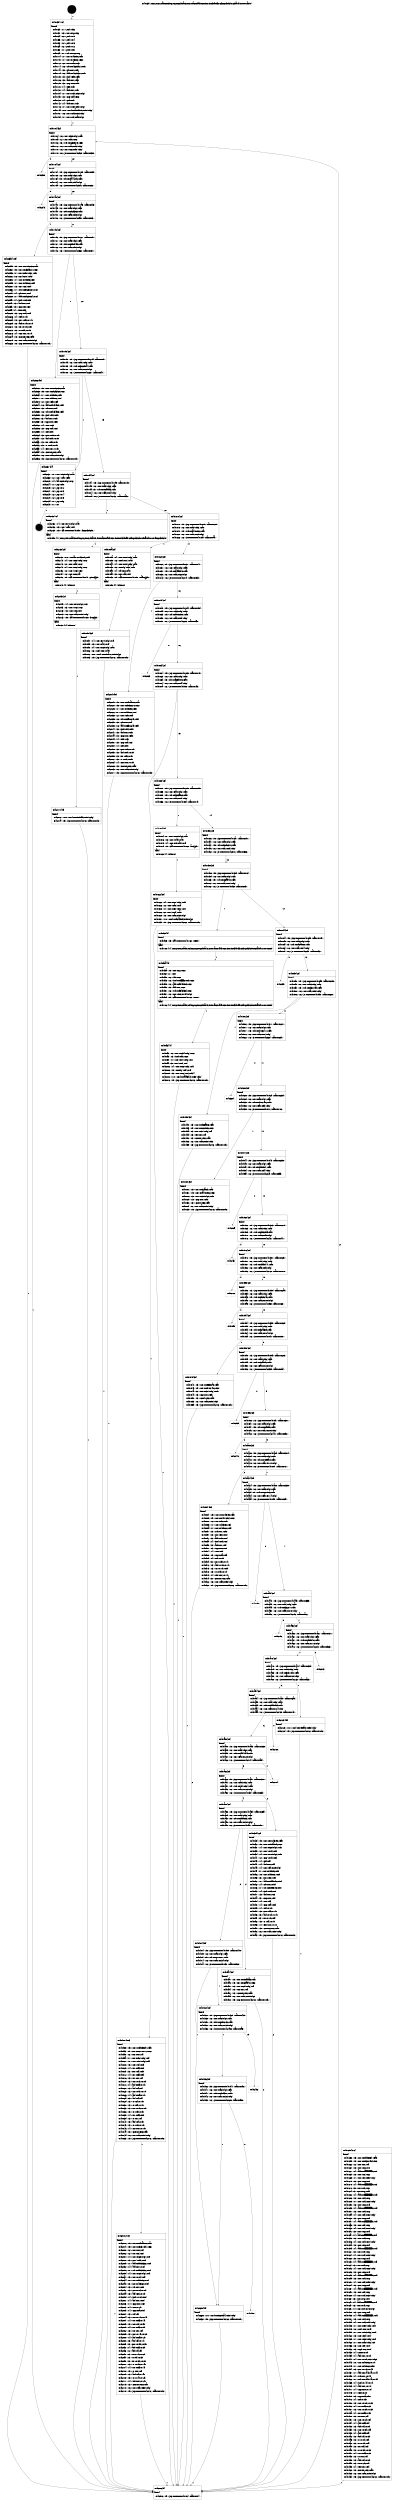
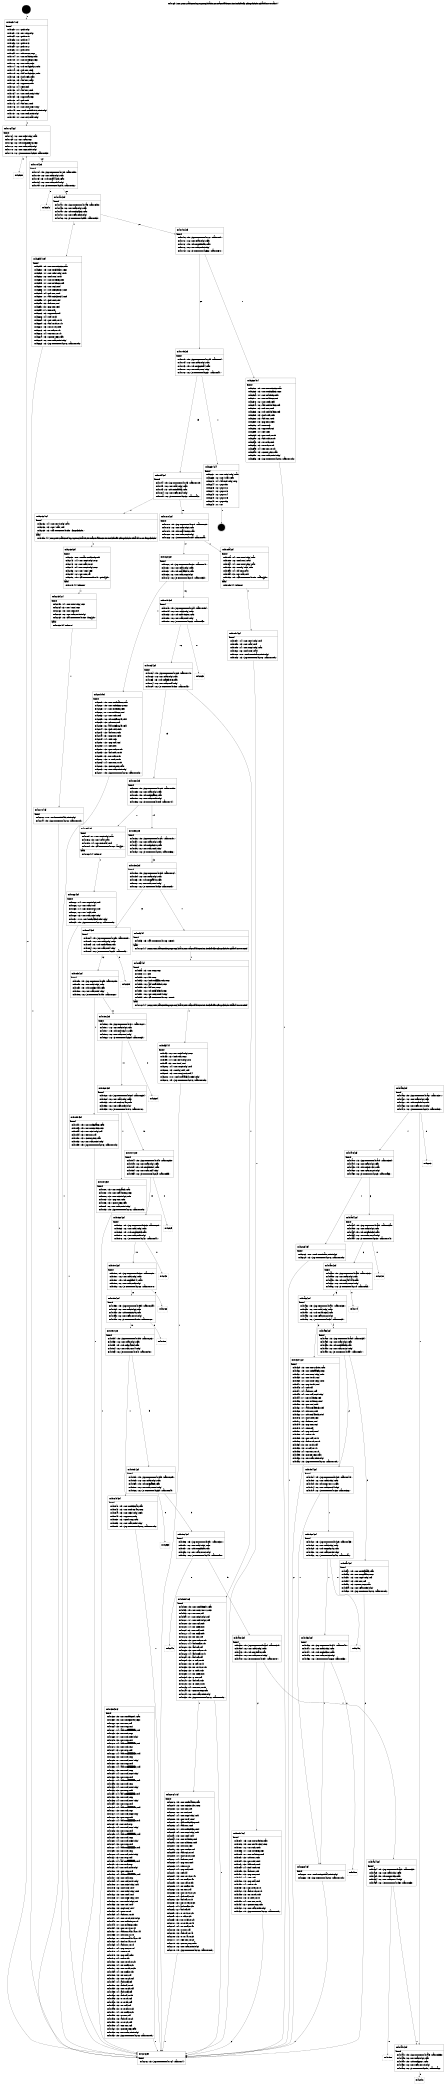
edge "0x401a40 [28]" -> "0x401a5c [28]": reversed
edge "0x401b20 [28]" -> "0x402496": label " 19" -> " 0"
